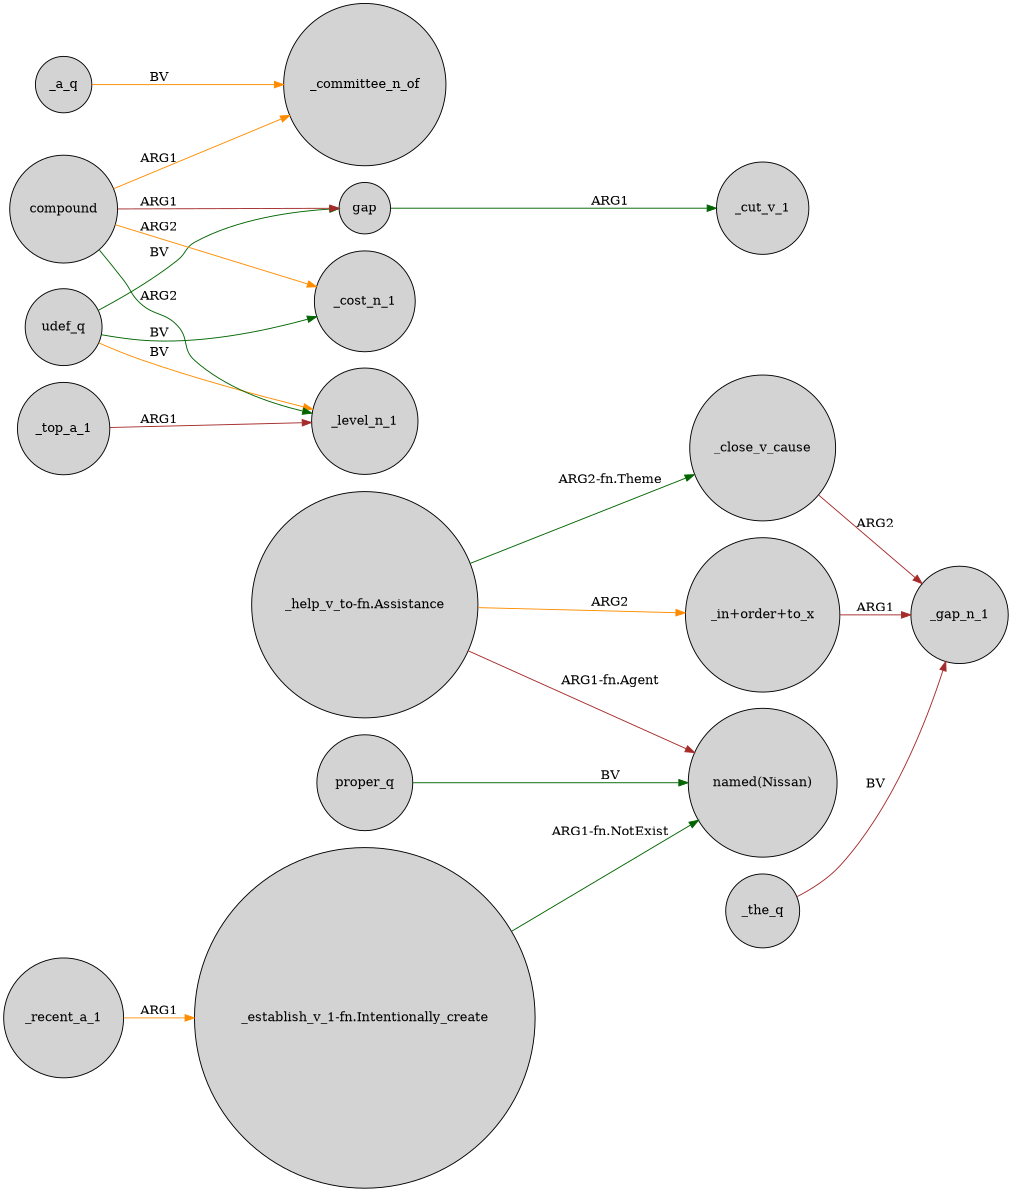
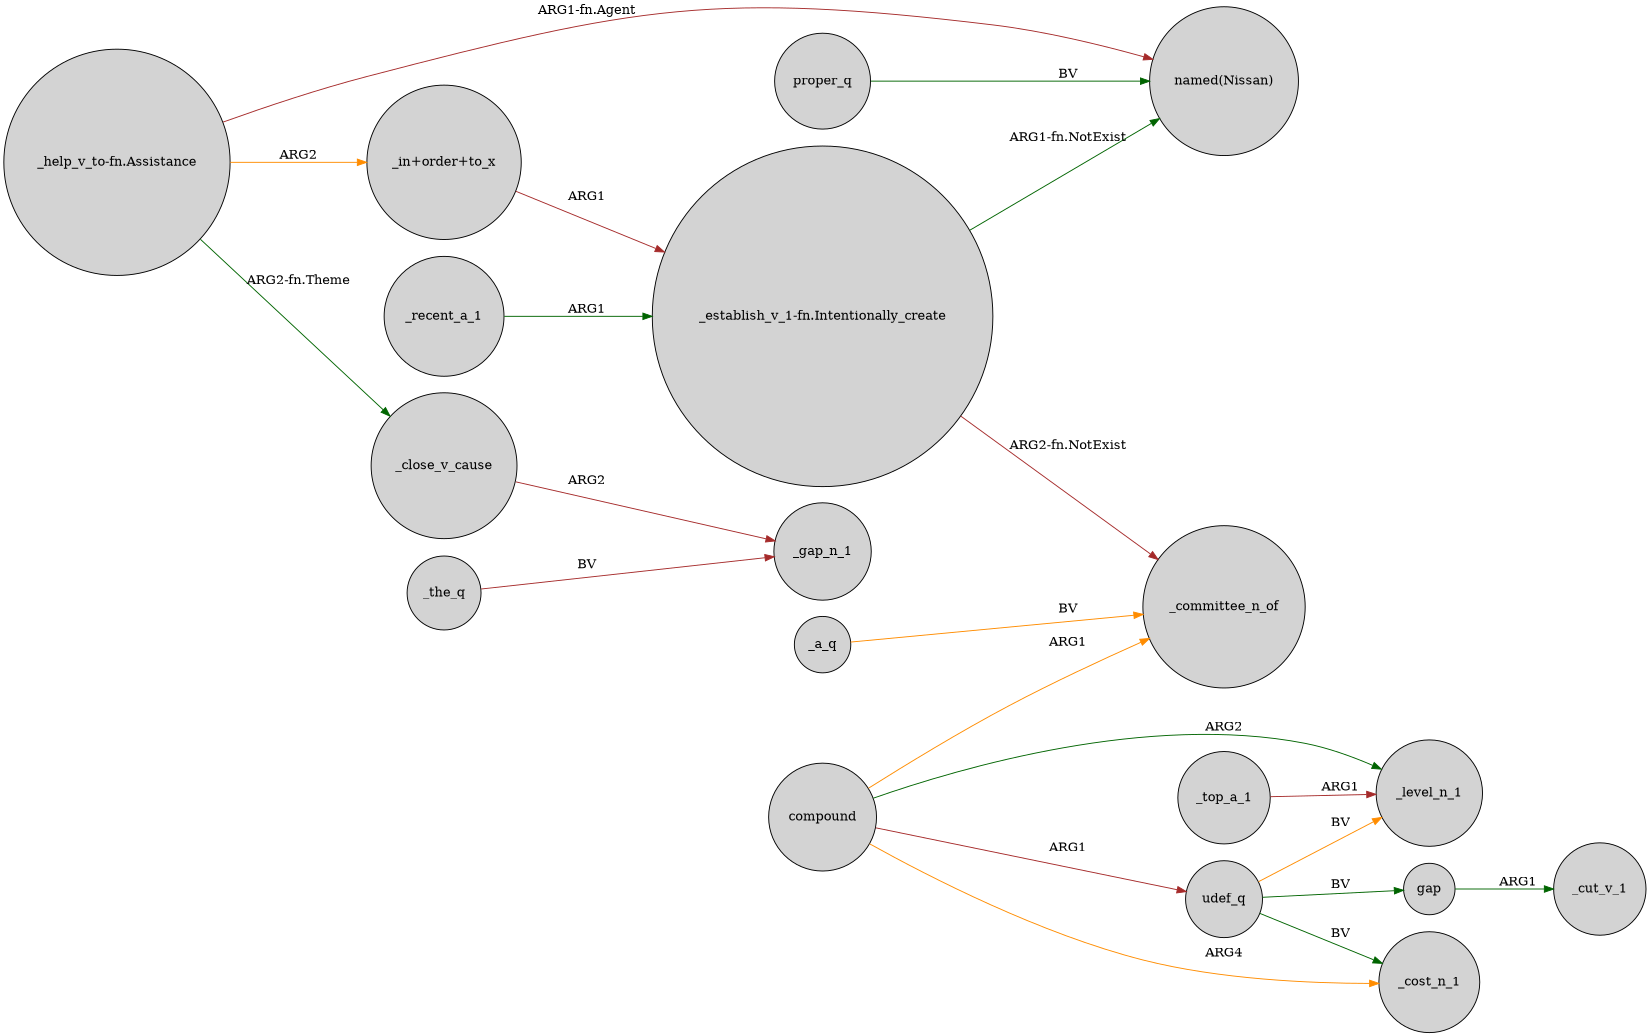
edge "compound" -> "gap": now "compound" -> "udef_q"
edge "compound" -> "_cost_n_1": label "ARG2" -> "ARG4"
edge "_establish_v_1-fn.Intentionally_create" -> "_committee_n_of": added, label "ARG2-fn.NotExist"
edge "_in+order+to_x" -> "_gap_n_1": now "_in+order+to_x" -> "_establish_v_1-fn.Intentionally_create"
edge "_recent_a_1" -> "_establish_v_1-fn.Intentionally_create": color darkorange -> darkgreen
